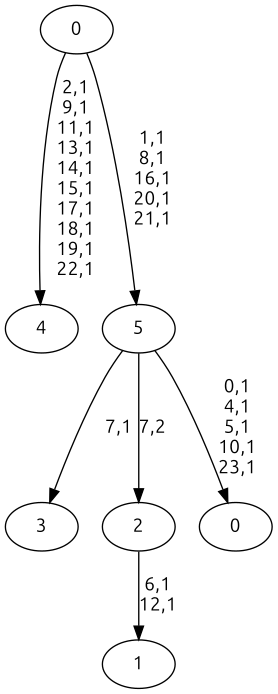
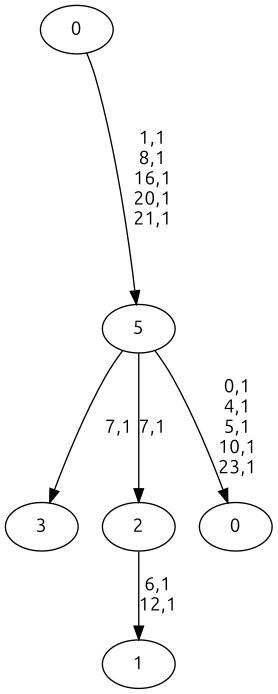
node "4": removed
edge "5" -> "2": label "7,2" -> "7,1"
